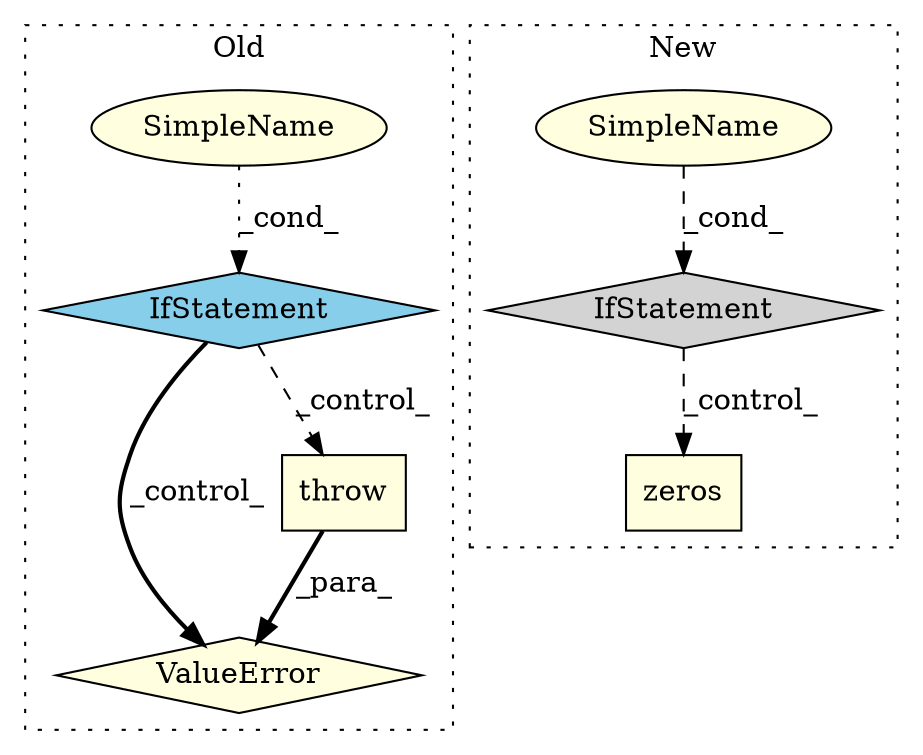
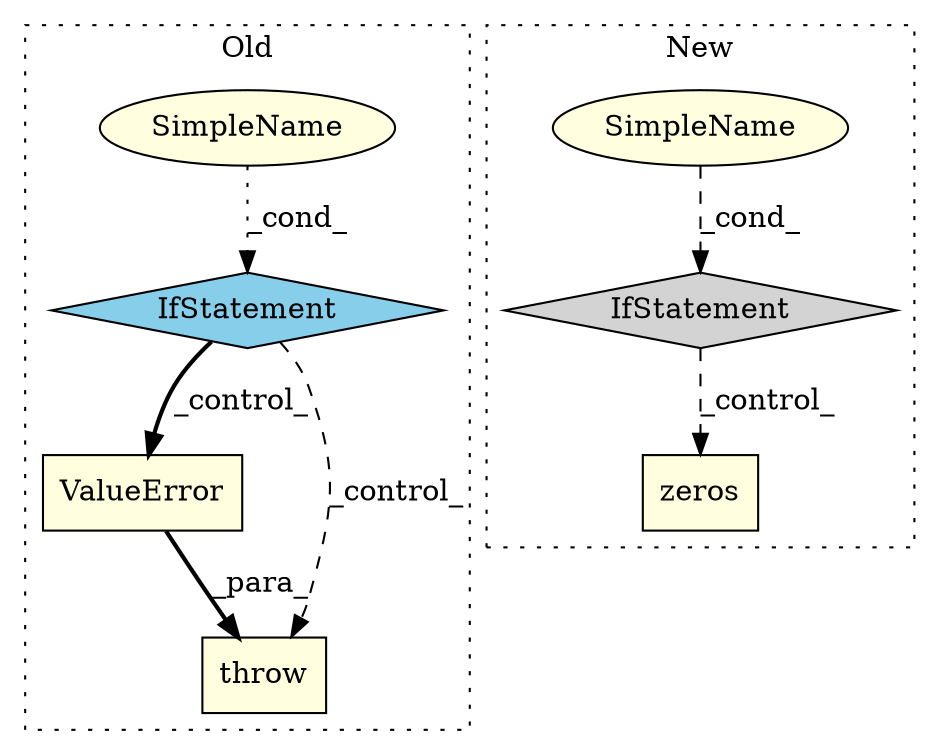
edge "throw" -> "ValueError": reversed
node "ValueError": shape diamond -> box
